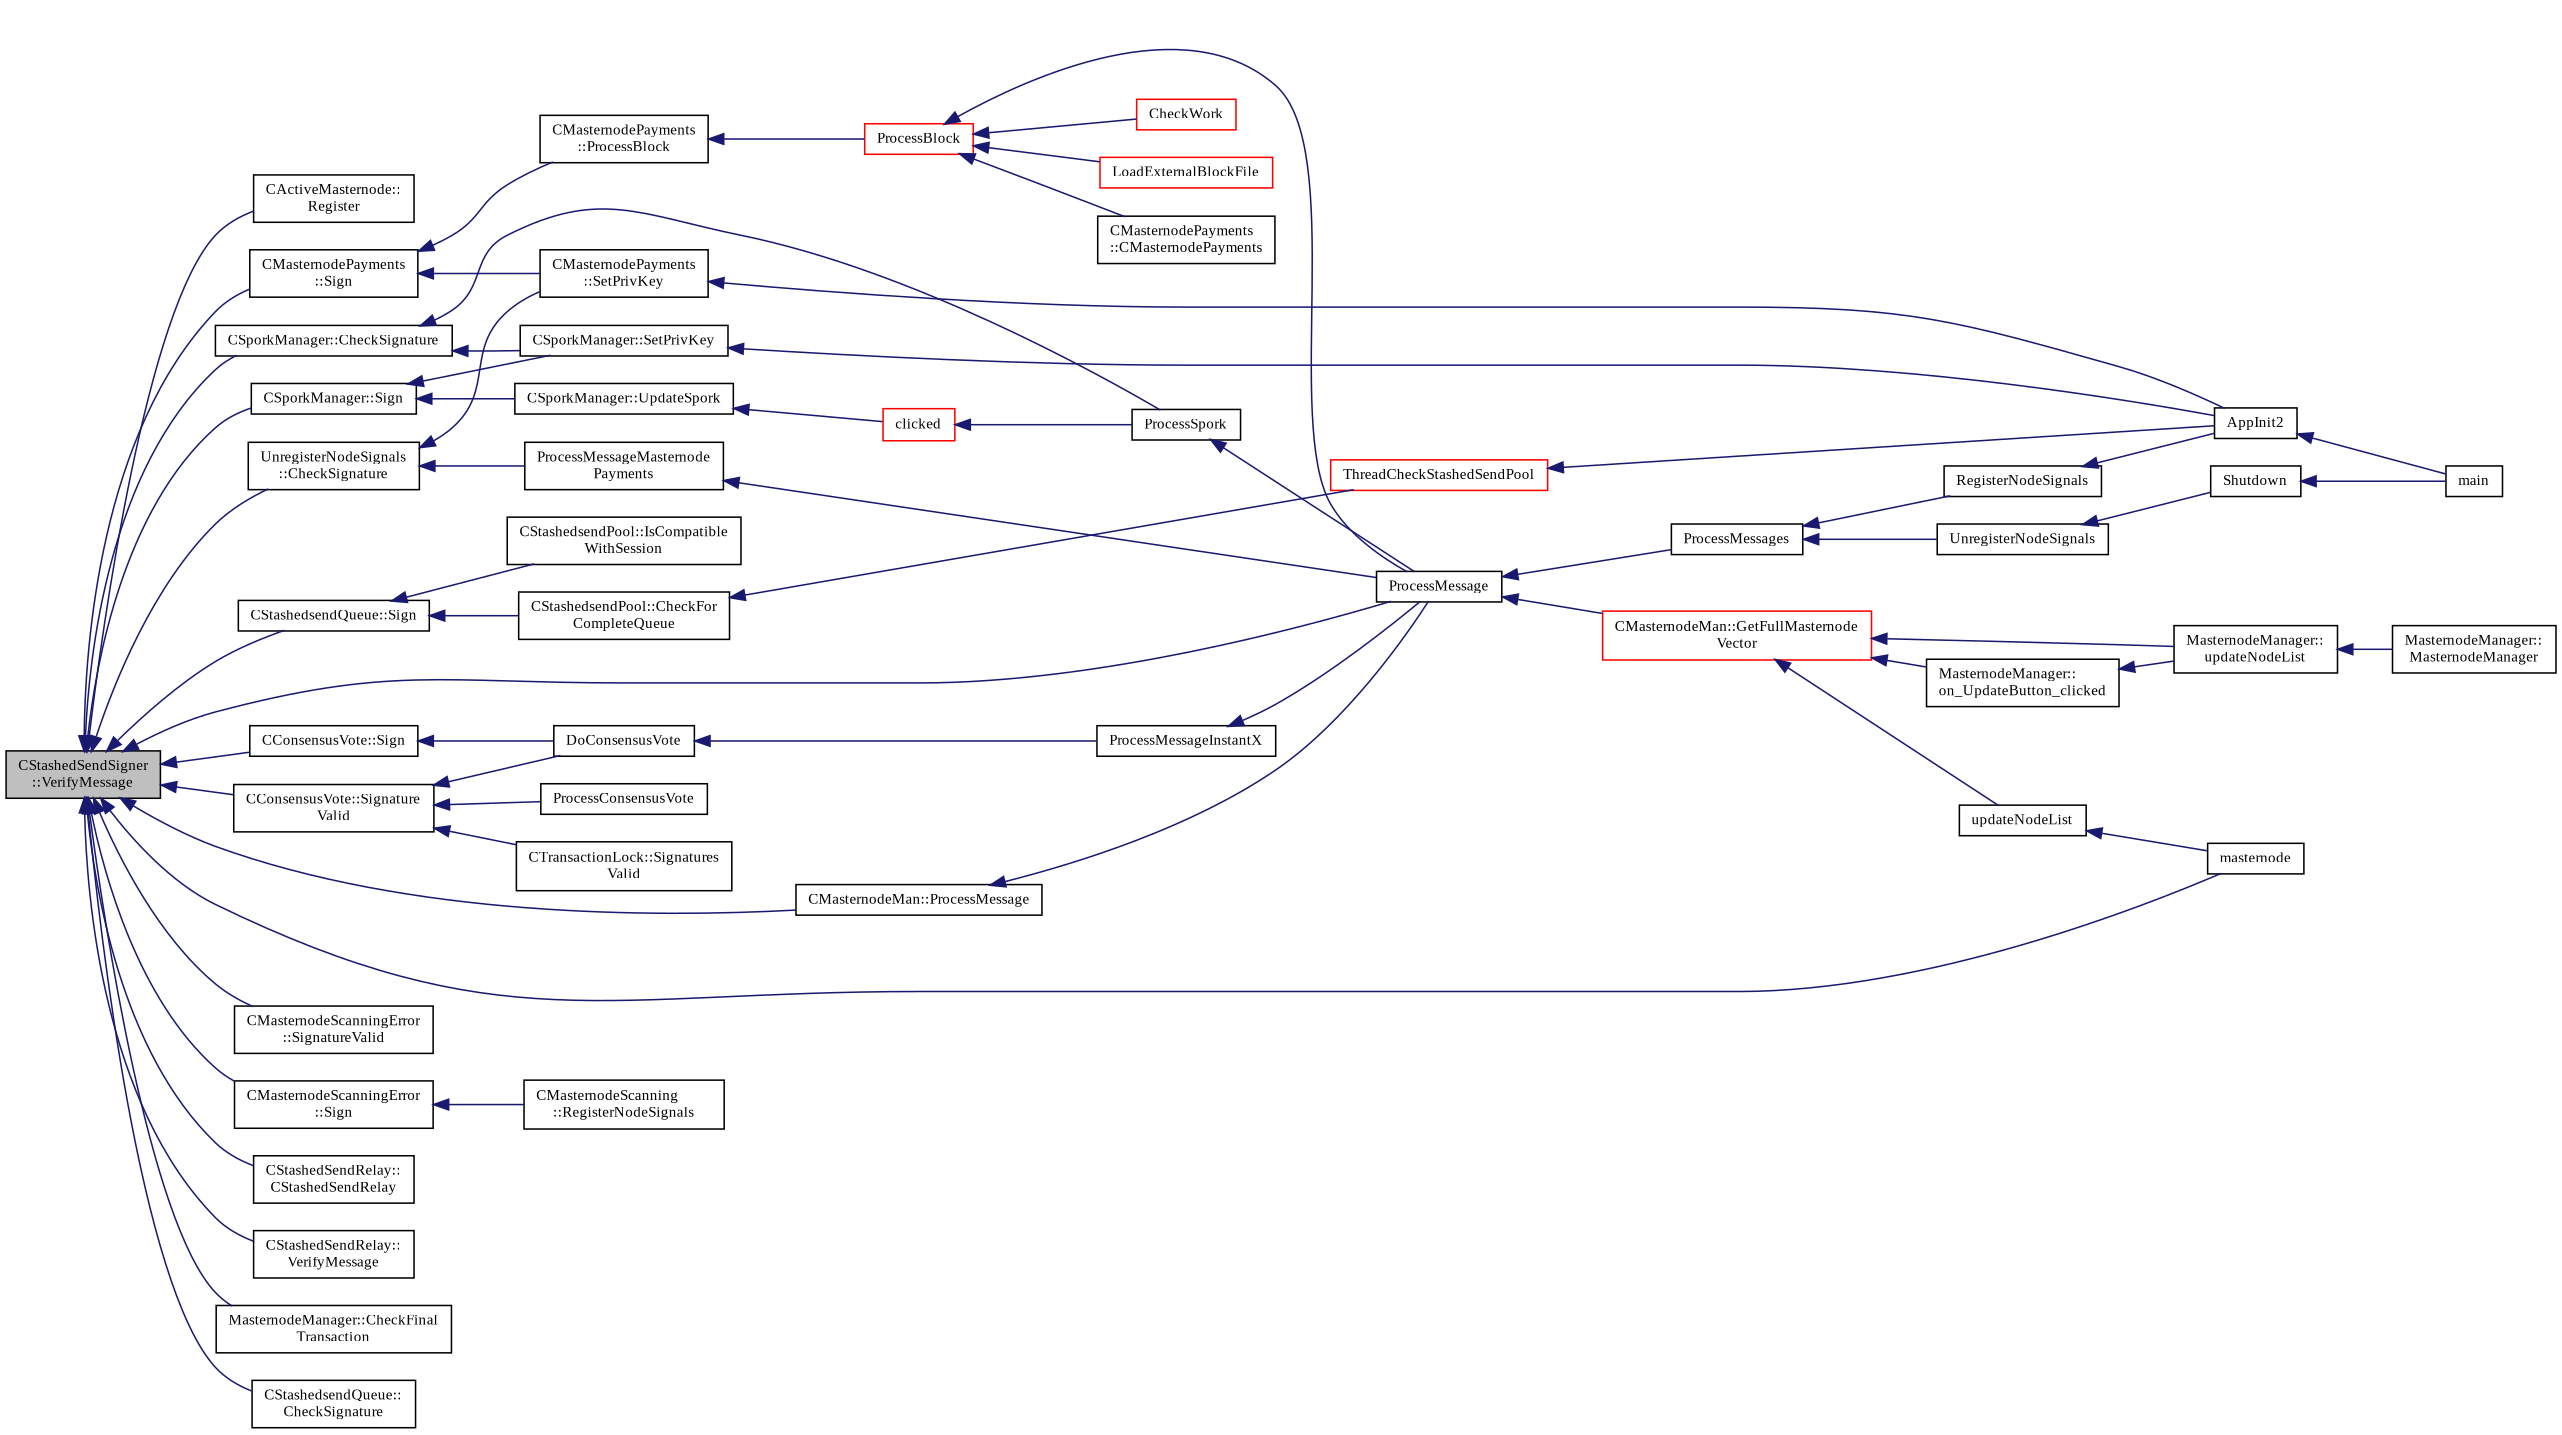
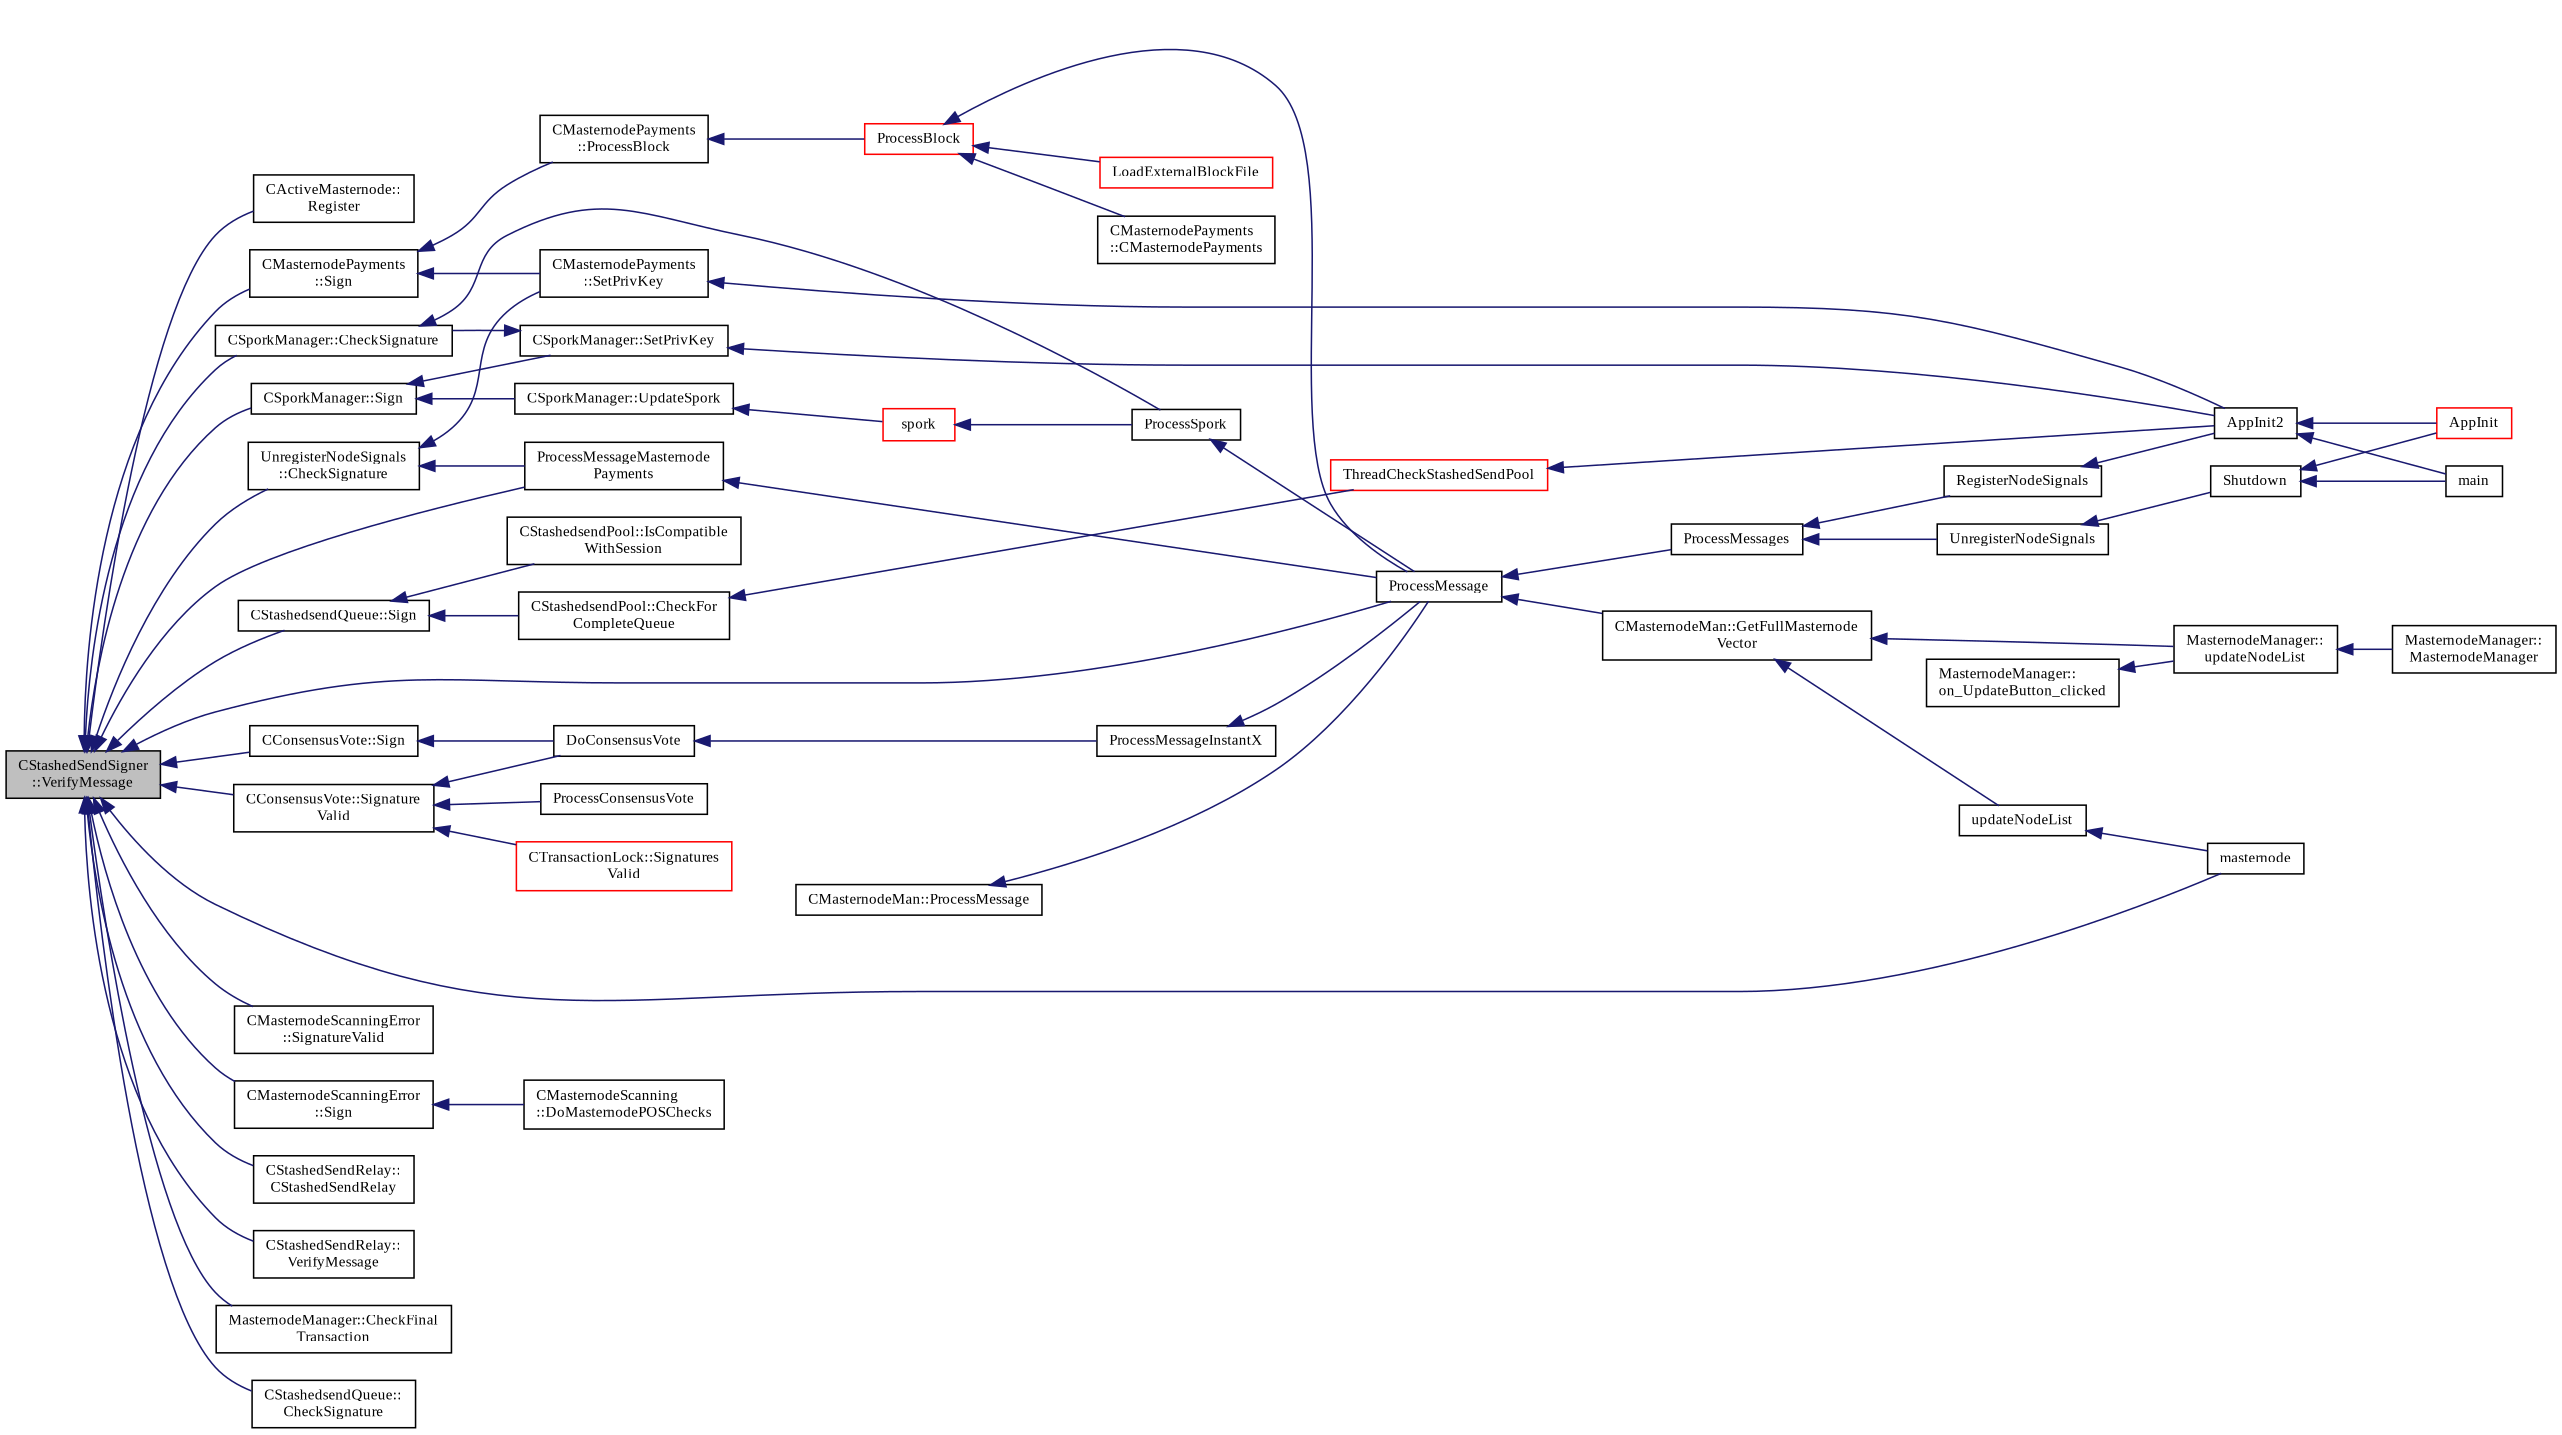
node "CheckWork": removed
edge "CSporkManager::SetPrivKey" -> "CSporkManager::CheckSignature": reversed
node "AppInit": added
node "clicked": label "clicked" -> "spork"
node "CMasternodeMan::GetFullMasternode Vector": color red -> black
edge "MasternodeManager:: on_UpdateButton_clicked" -> "CMasternodeMan::GetFullMasternode Vector": removed
node "CTransactionLock::Signatures Valid": color black -> red
edge "CMasternodeMan::ProcessMessage" -> "CStashedSendSigner ::VerifyMessage": now "ProcessMessageMasternode Payments" -> "CStashedSendSigner ::VerifyMessage"
node "CMasternodeScanning ::RegisterNodeSignals": label "CMasternodeScanning ::RegisterNodeSignals" -> "CMasternodeScanning ::DoMasternodePOSChecks"
